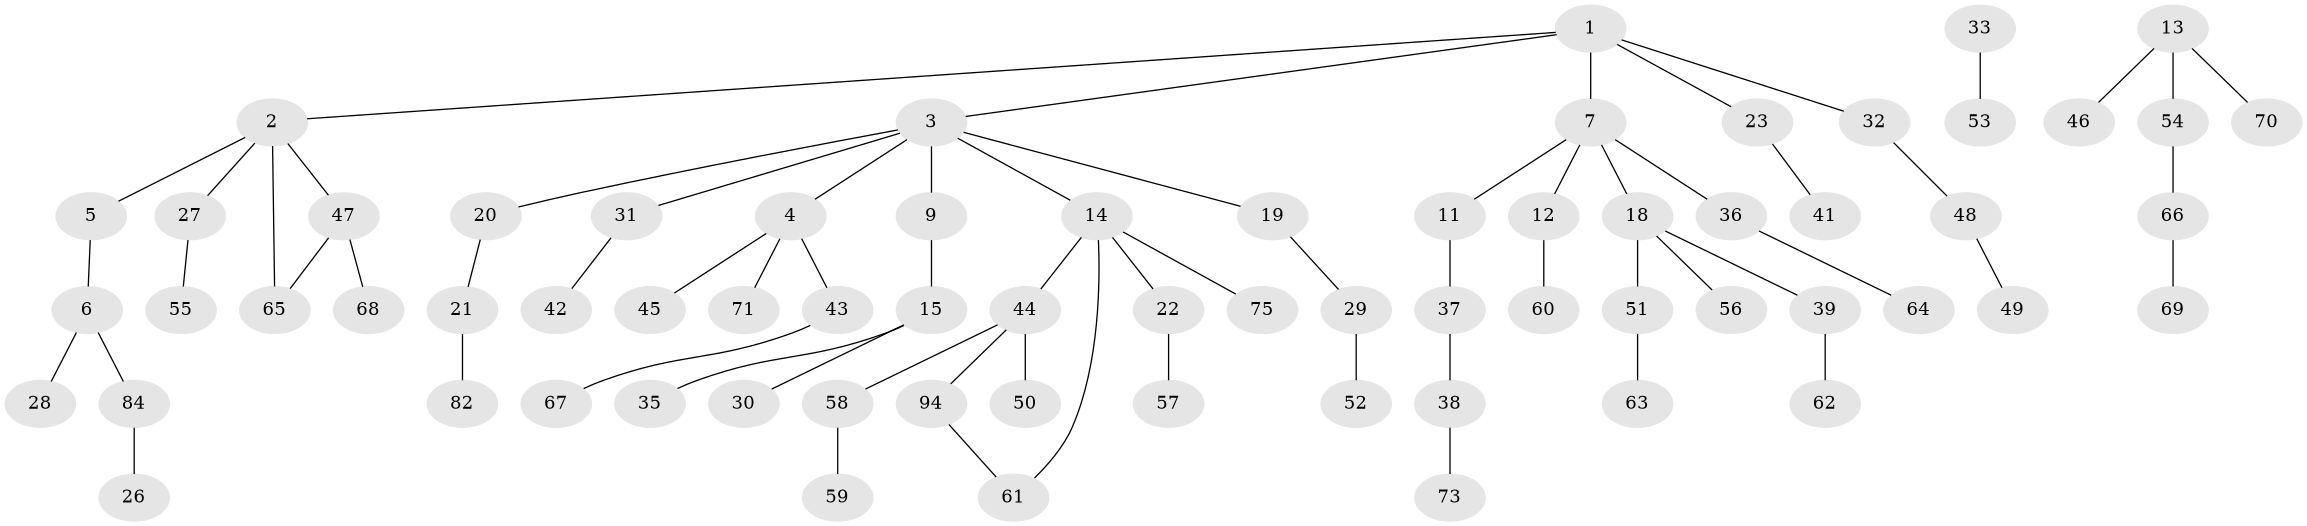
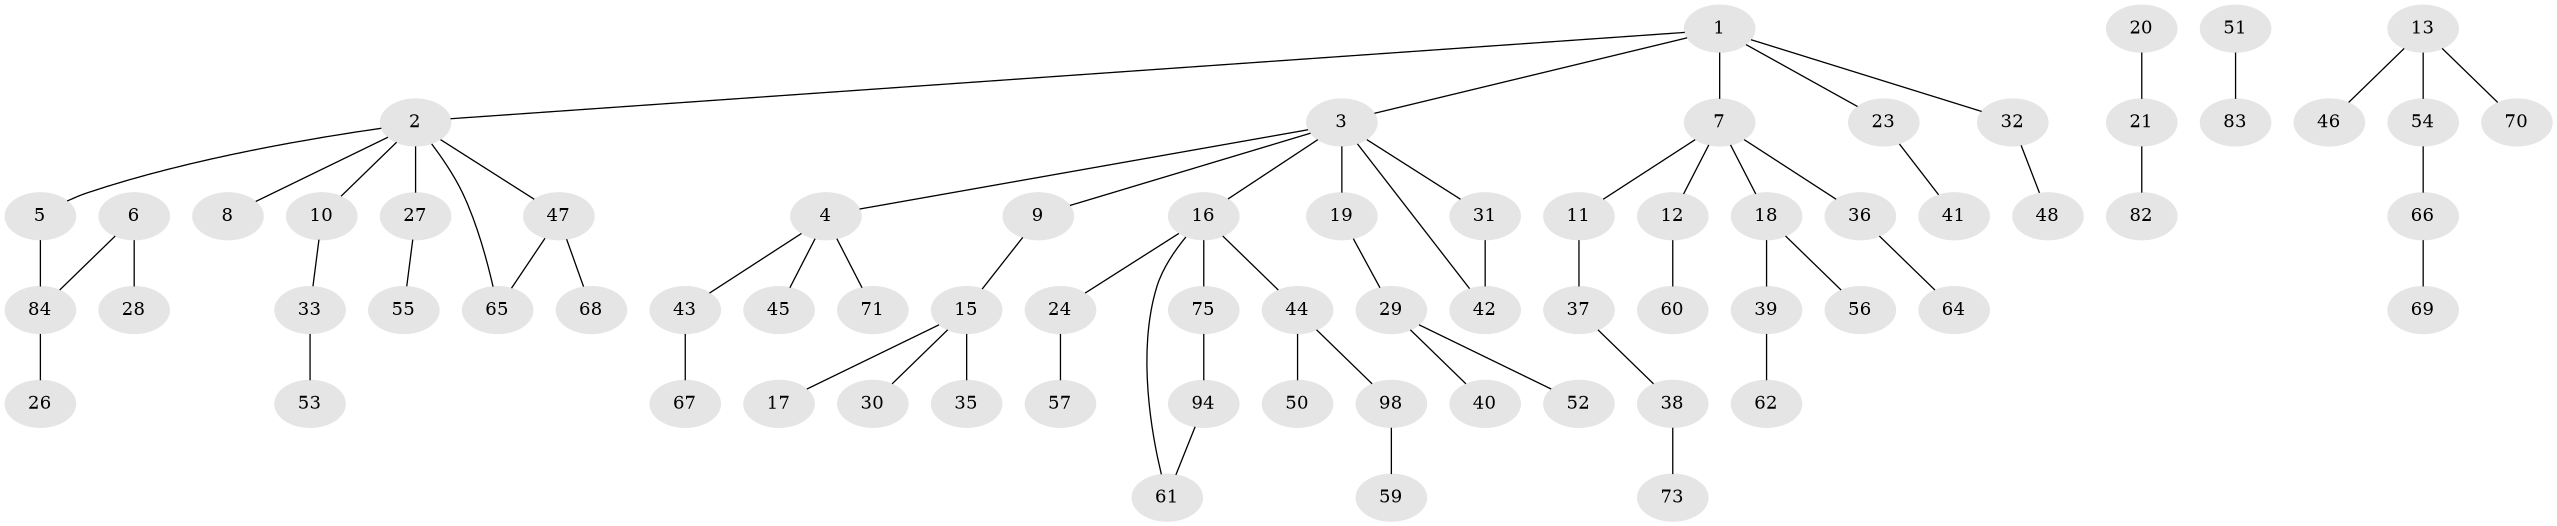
edge "3" -- "20": now "3" -- "42"
node "8": added
node "10": added
node "14": label "14" -> "16"
edge "5" -- "6": now "5" -- "84"
edge "18" -- "51": removed
node "22": label "22" -> "24"
node "49": removed
edge "44" -- "94": now "75" -- "94"
node "17": added
node "58": label "58" -> "98"
node "40": added
node "63": label "63" -> "83"
